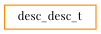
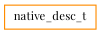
node "desc_desc_t": label "desc_desc_t" -> "native_desc_t"
